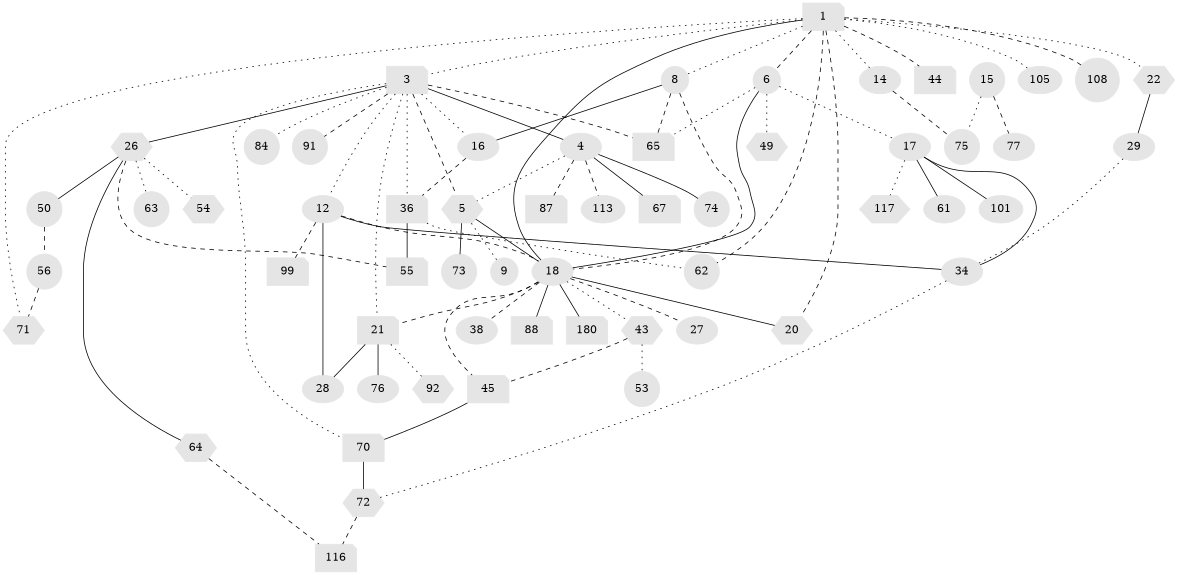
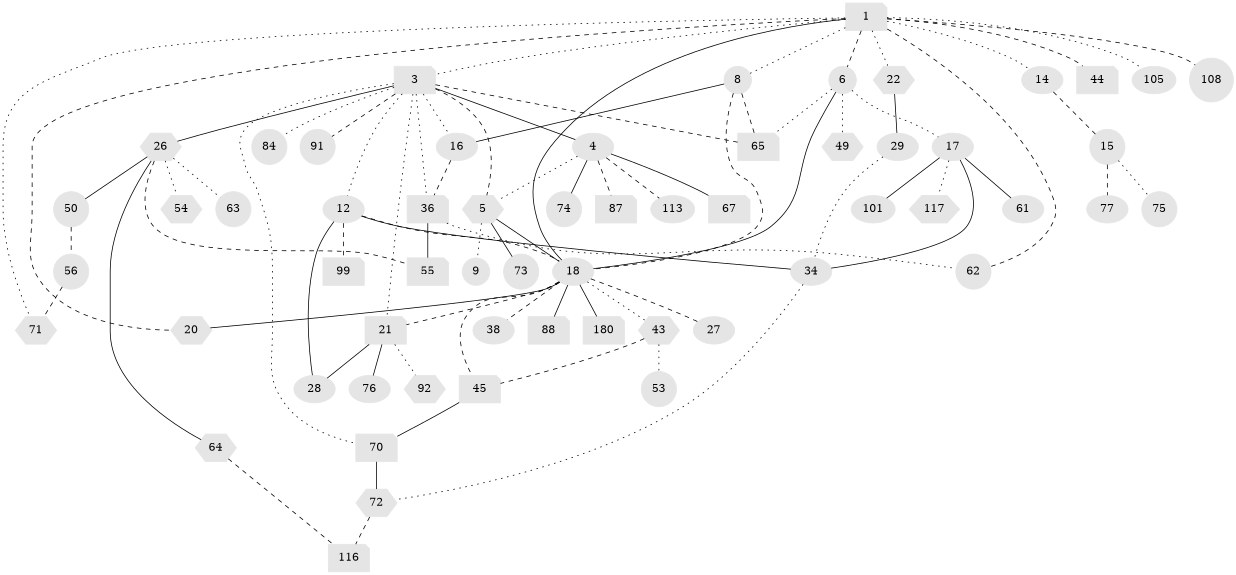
edge "14" -- "75": now "14" -- "15"
